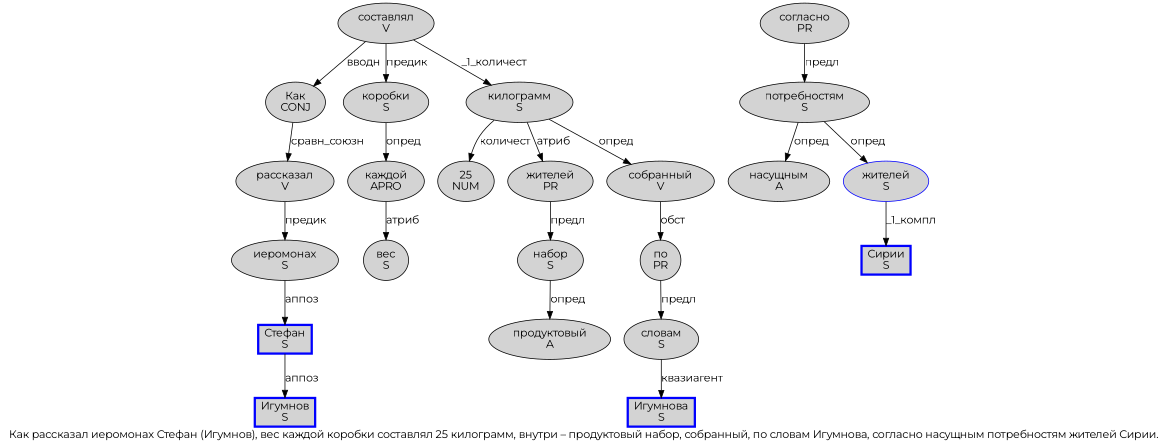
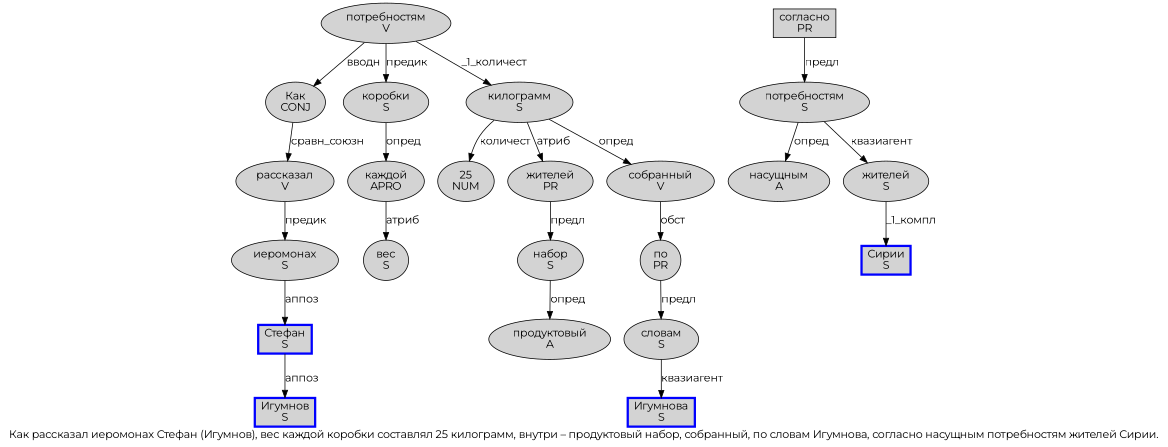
node "составлял V": label "составлял V" -> "потребностям V"
node "согласно PR": shape ellipse -> box
edge "потребностям S" -> "жителей S": label "опред" -> "квазиагент"
node "жителей S": color blue -> black
